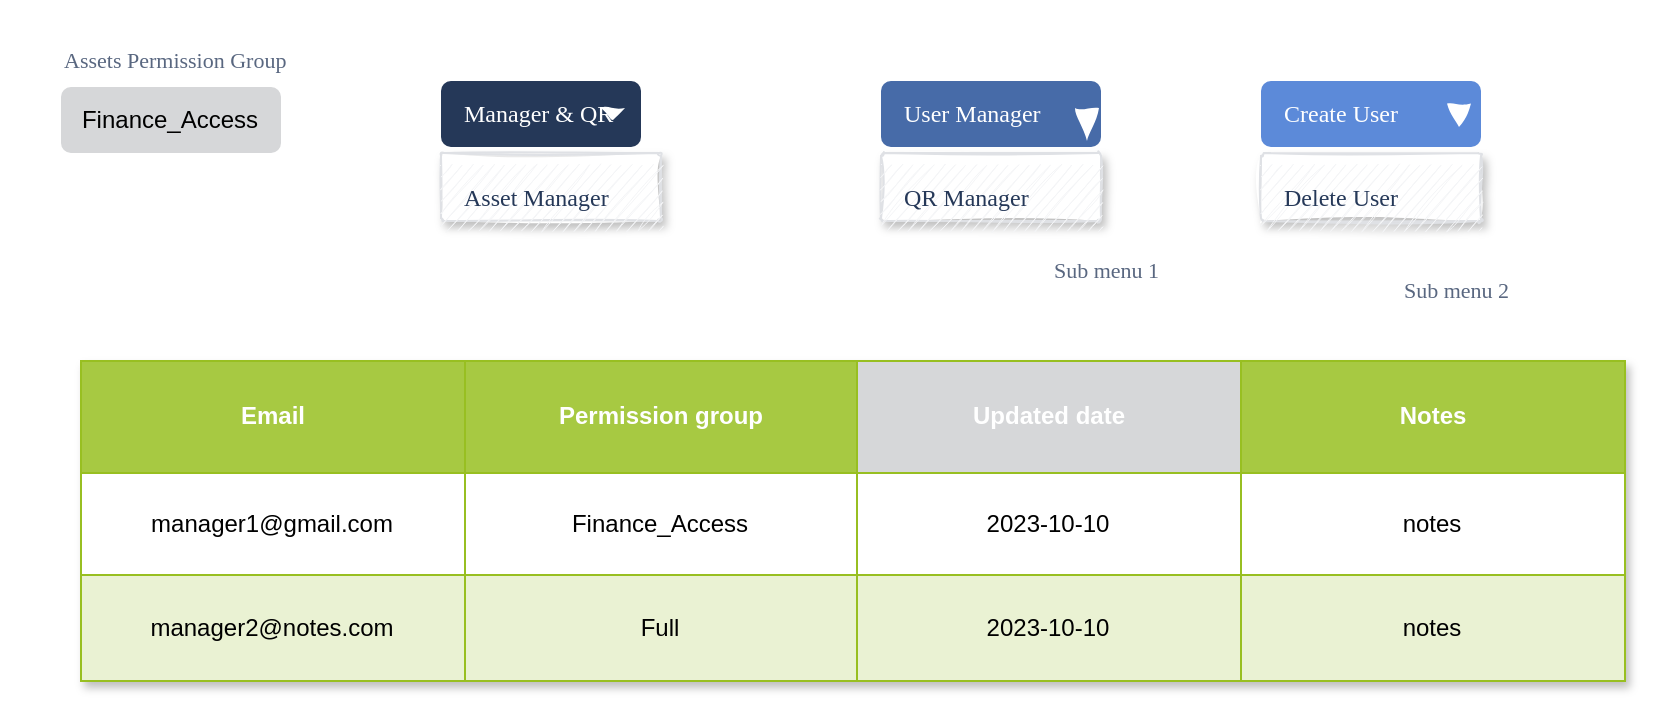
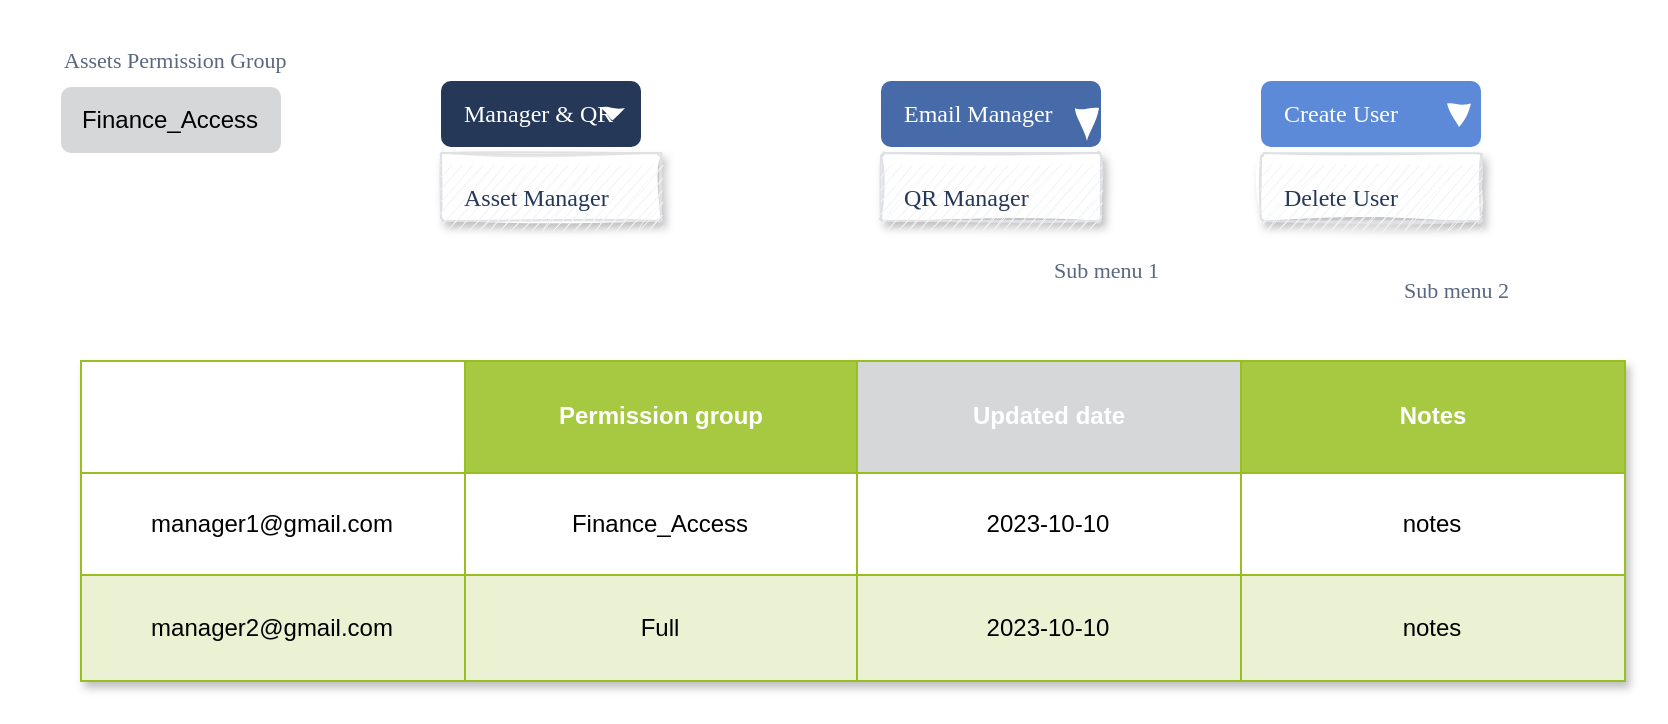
node "User Manager": label "User Manager" -> "Email Manager"
node "Email": fillcolor #a7c942 -> #ffffff
node "manager2@notes.com": label "manager2@notes.com" -> "manager2@gmail.com"
